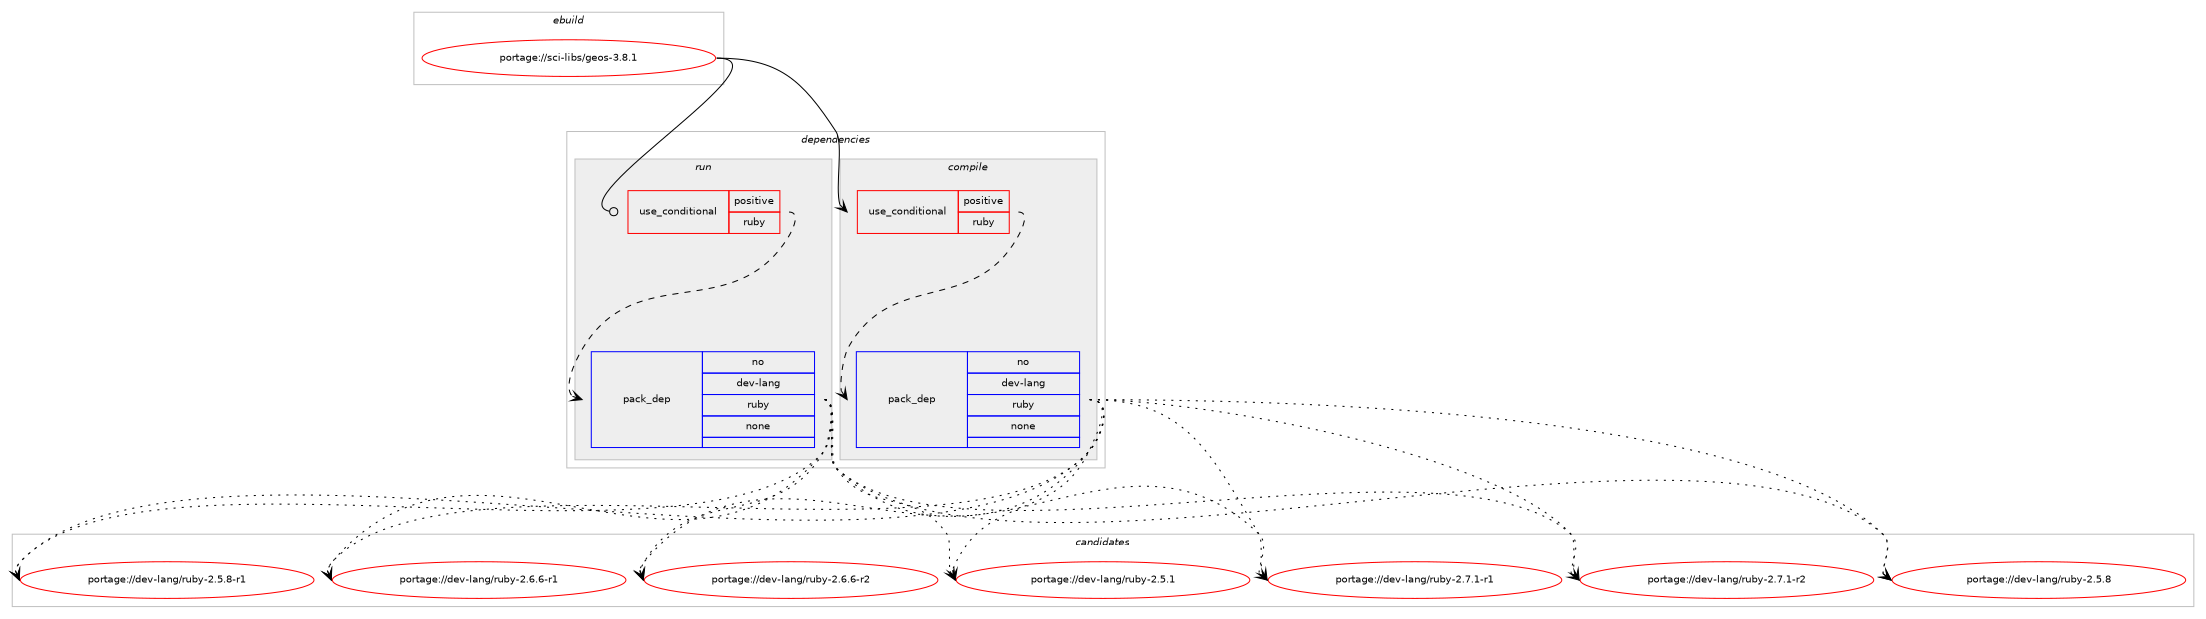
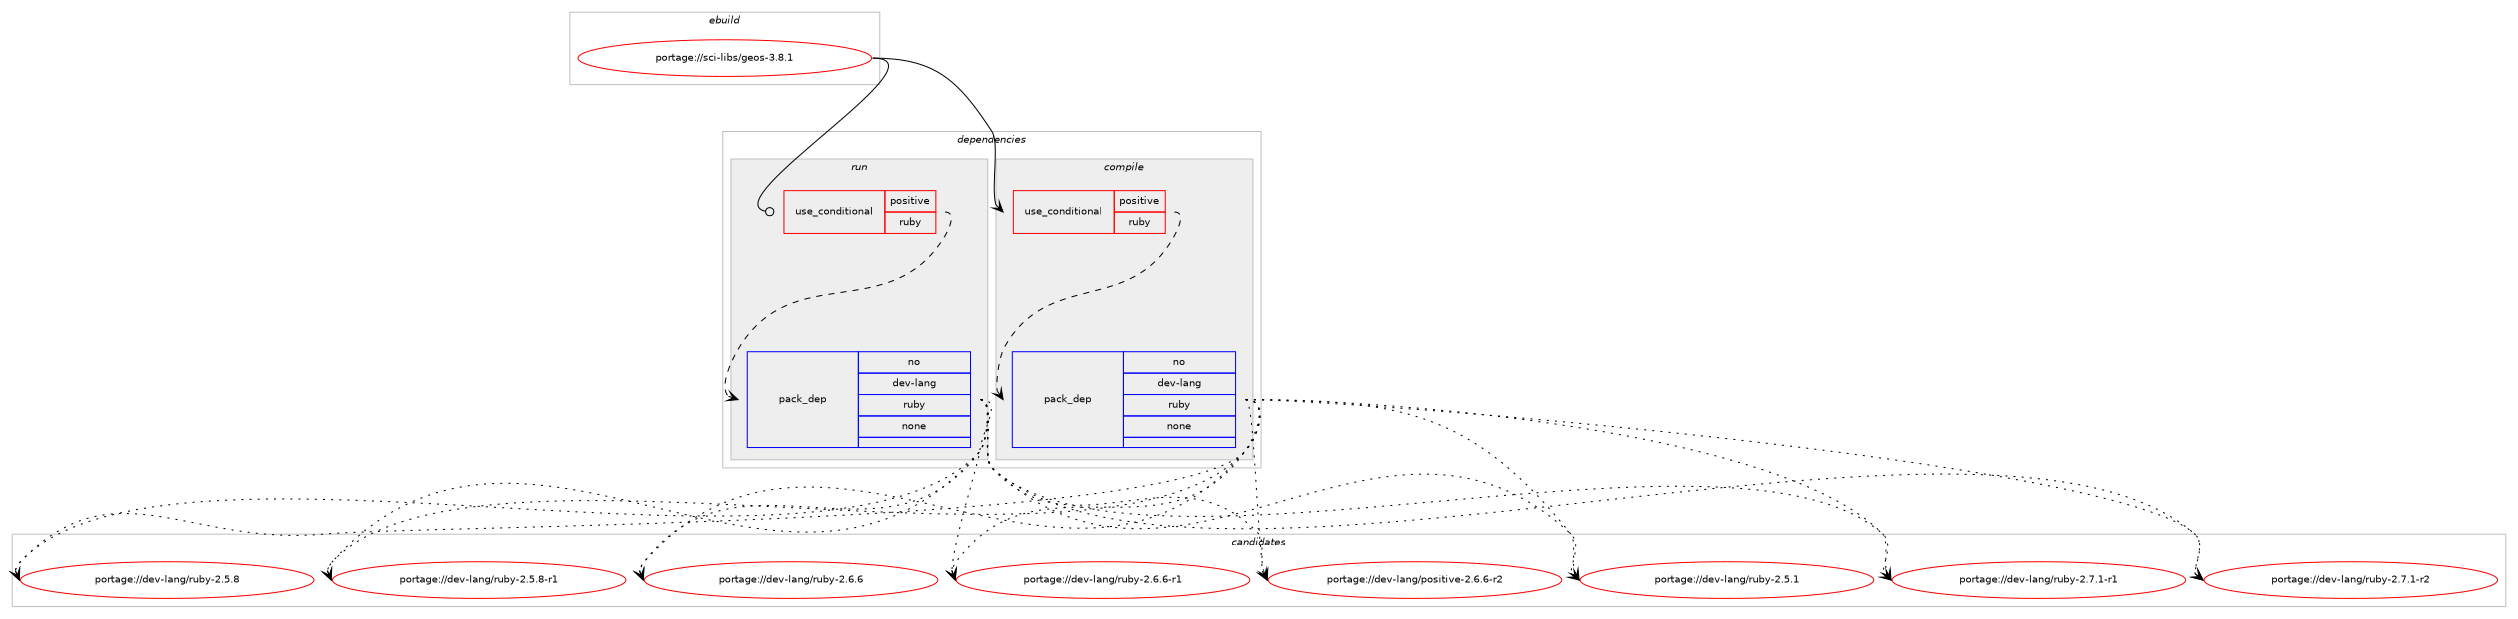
node "portage://dev-lang/ruby-2.6.6": added
node "portage://dev-lang/ruby-2.6.6-r2": label "portage://dev-lang/ruby-2.6.6-r2" -> "portage://dev-lang/positive-2.6.6-r2"
